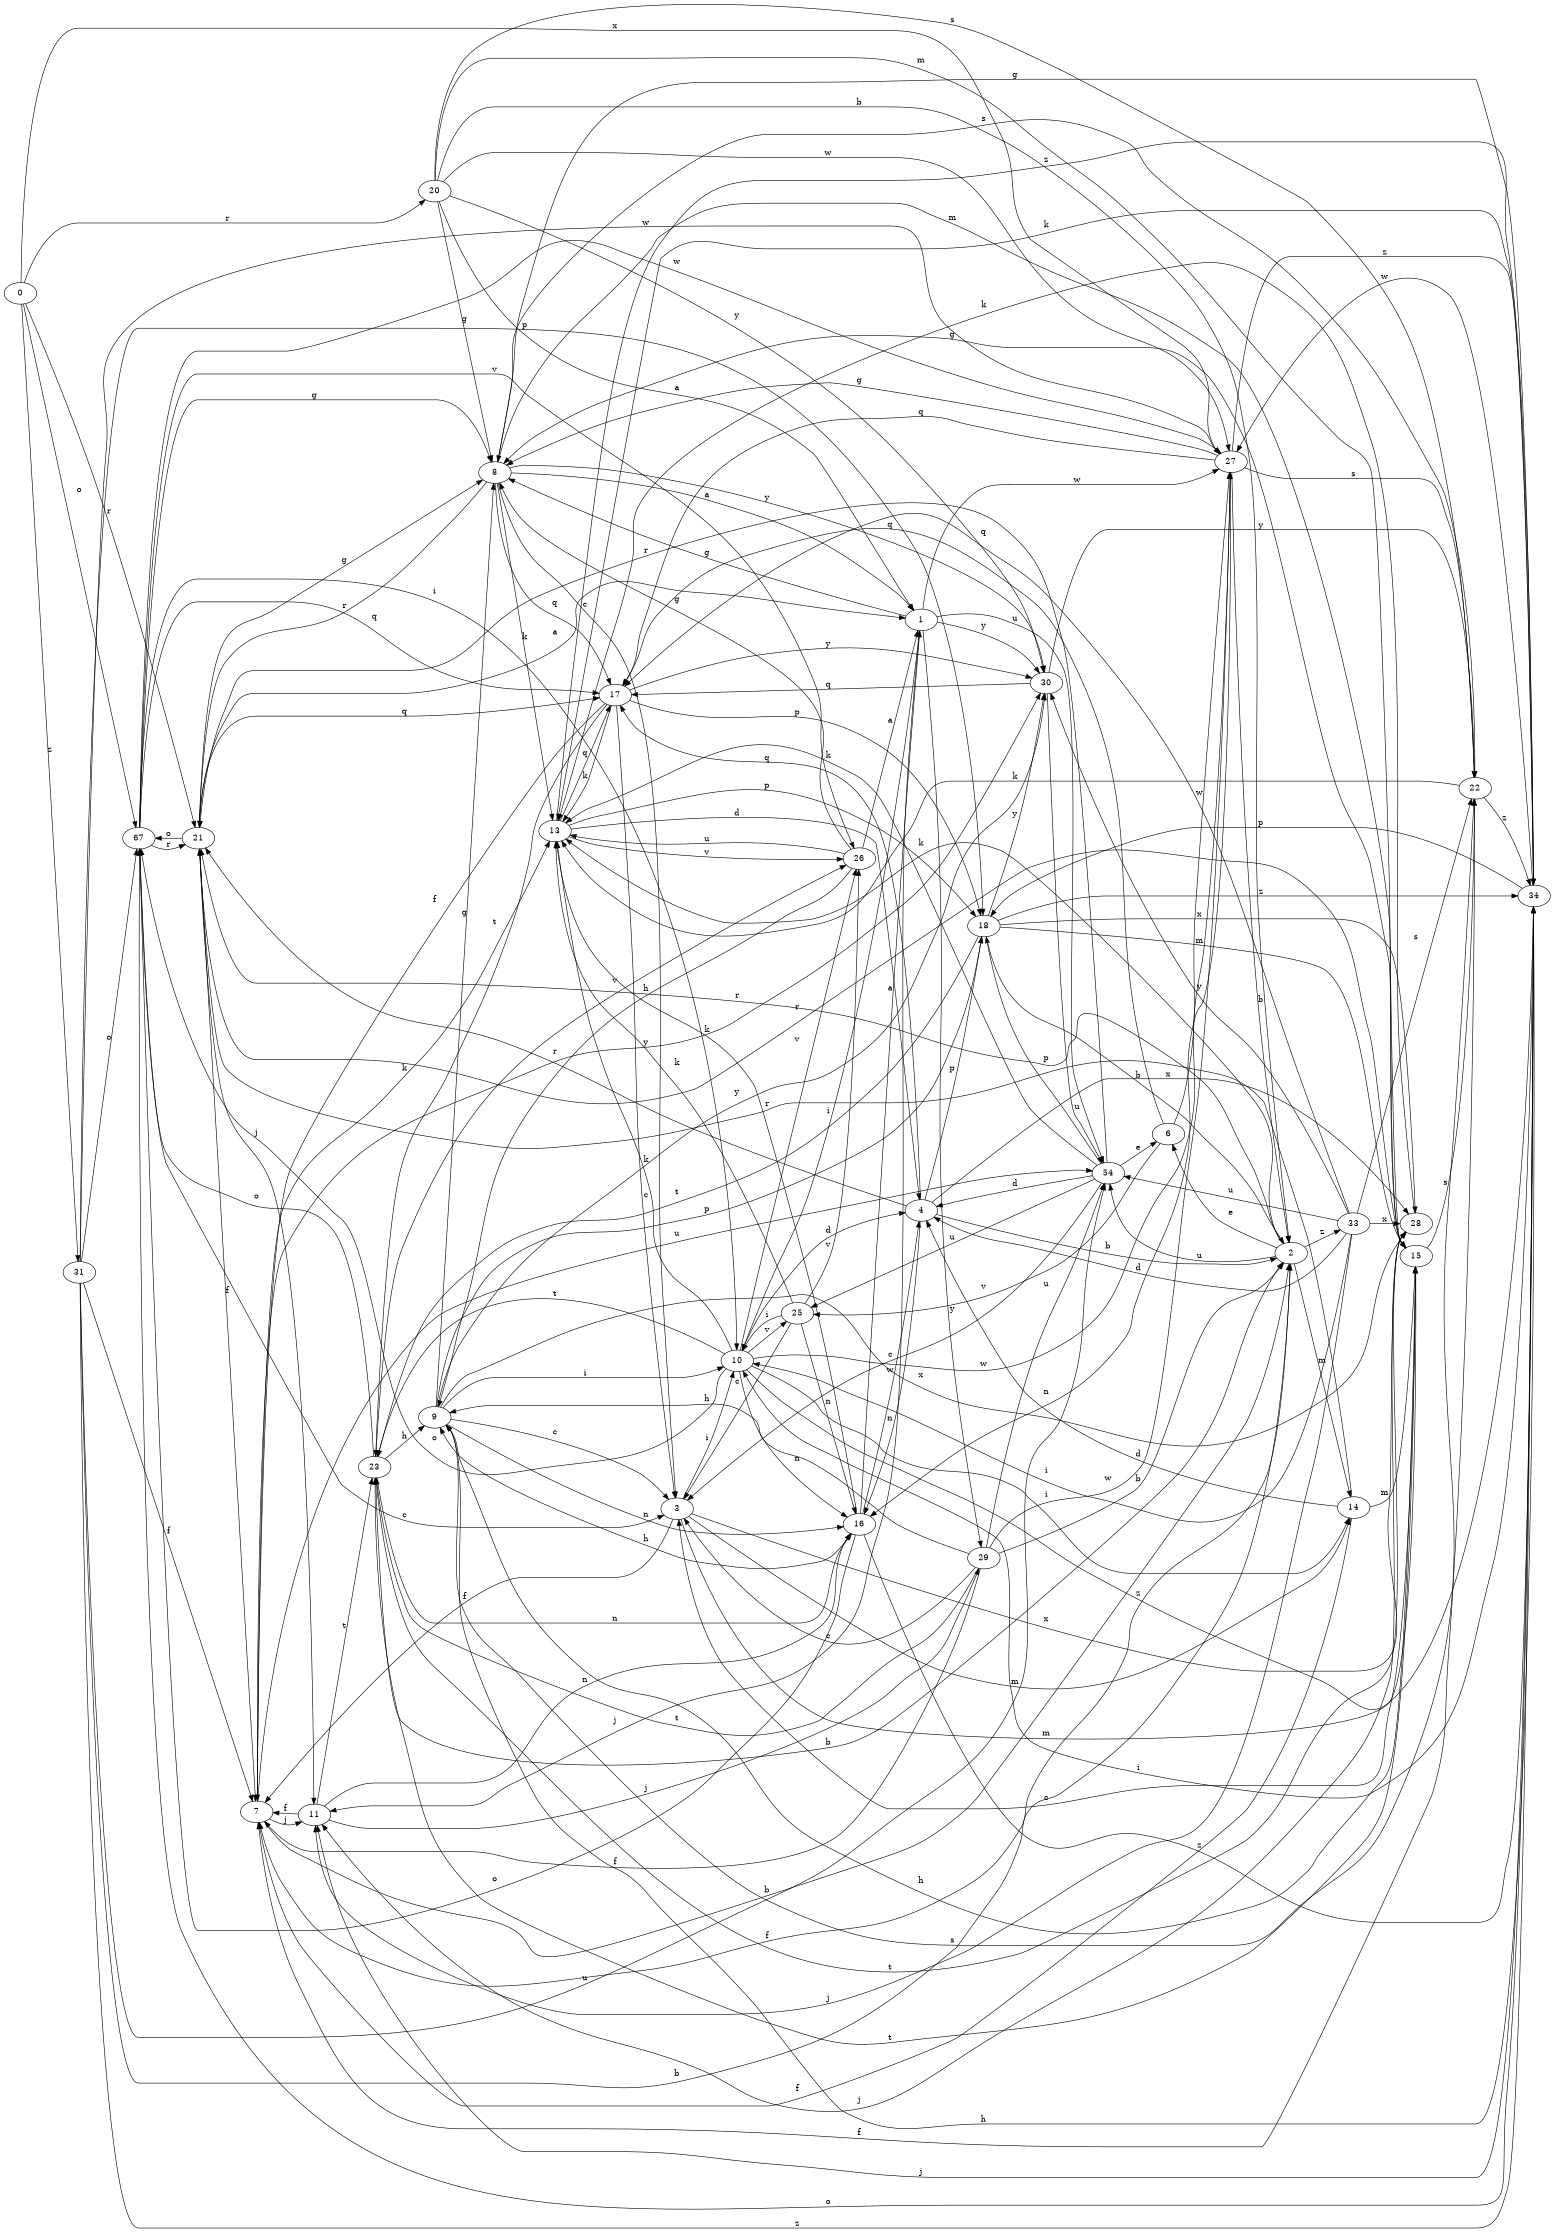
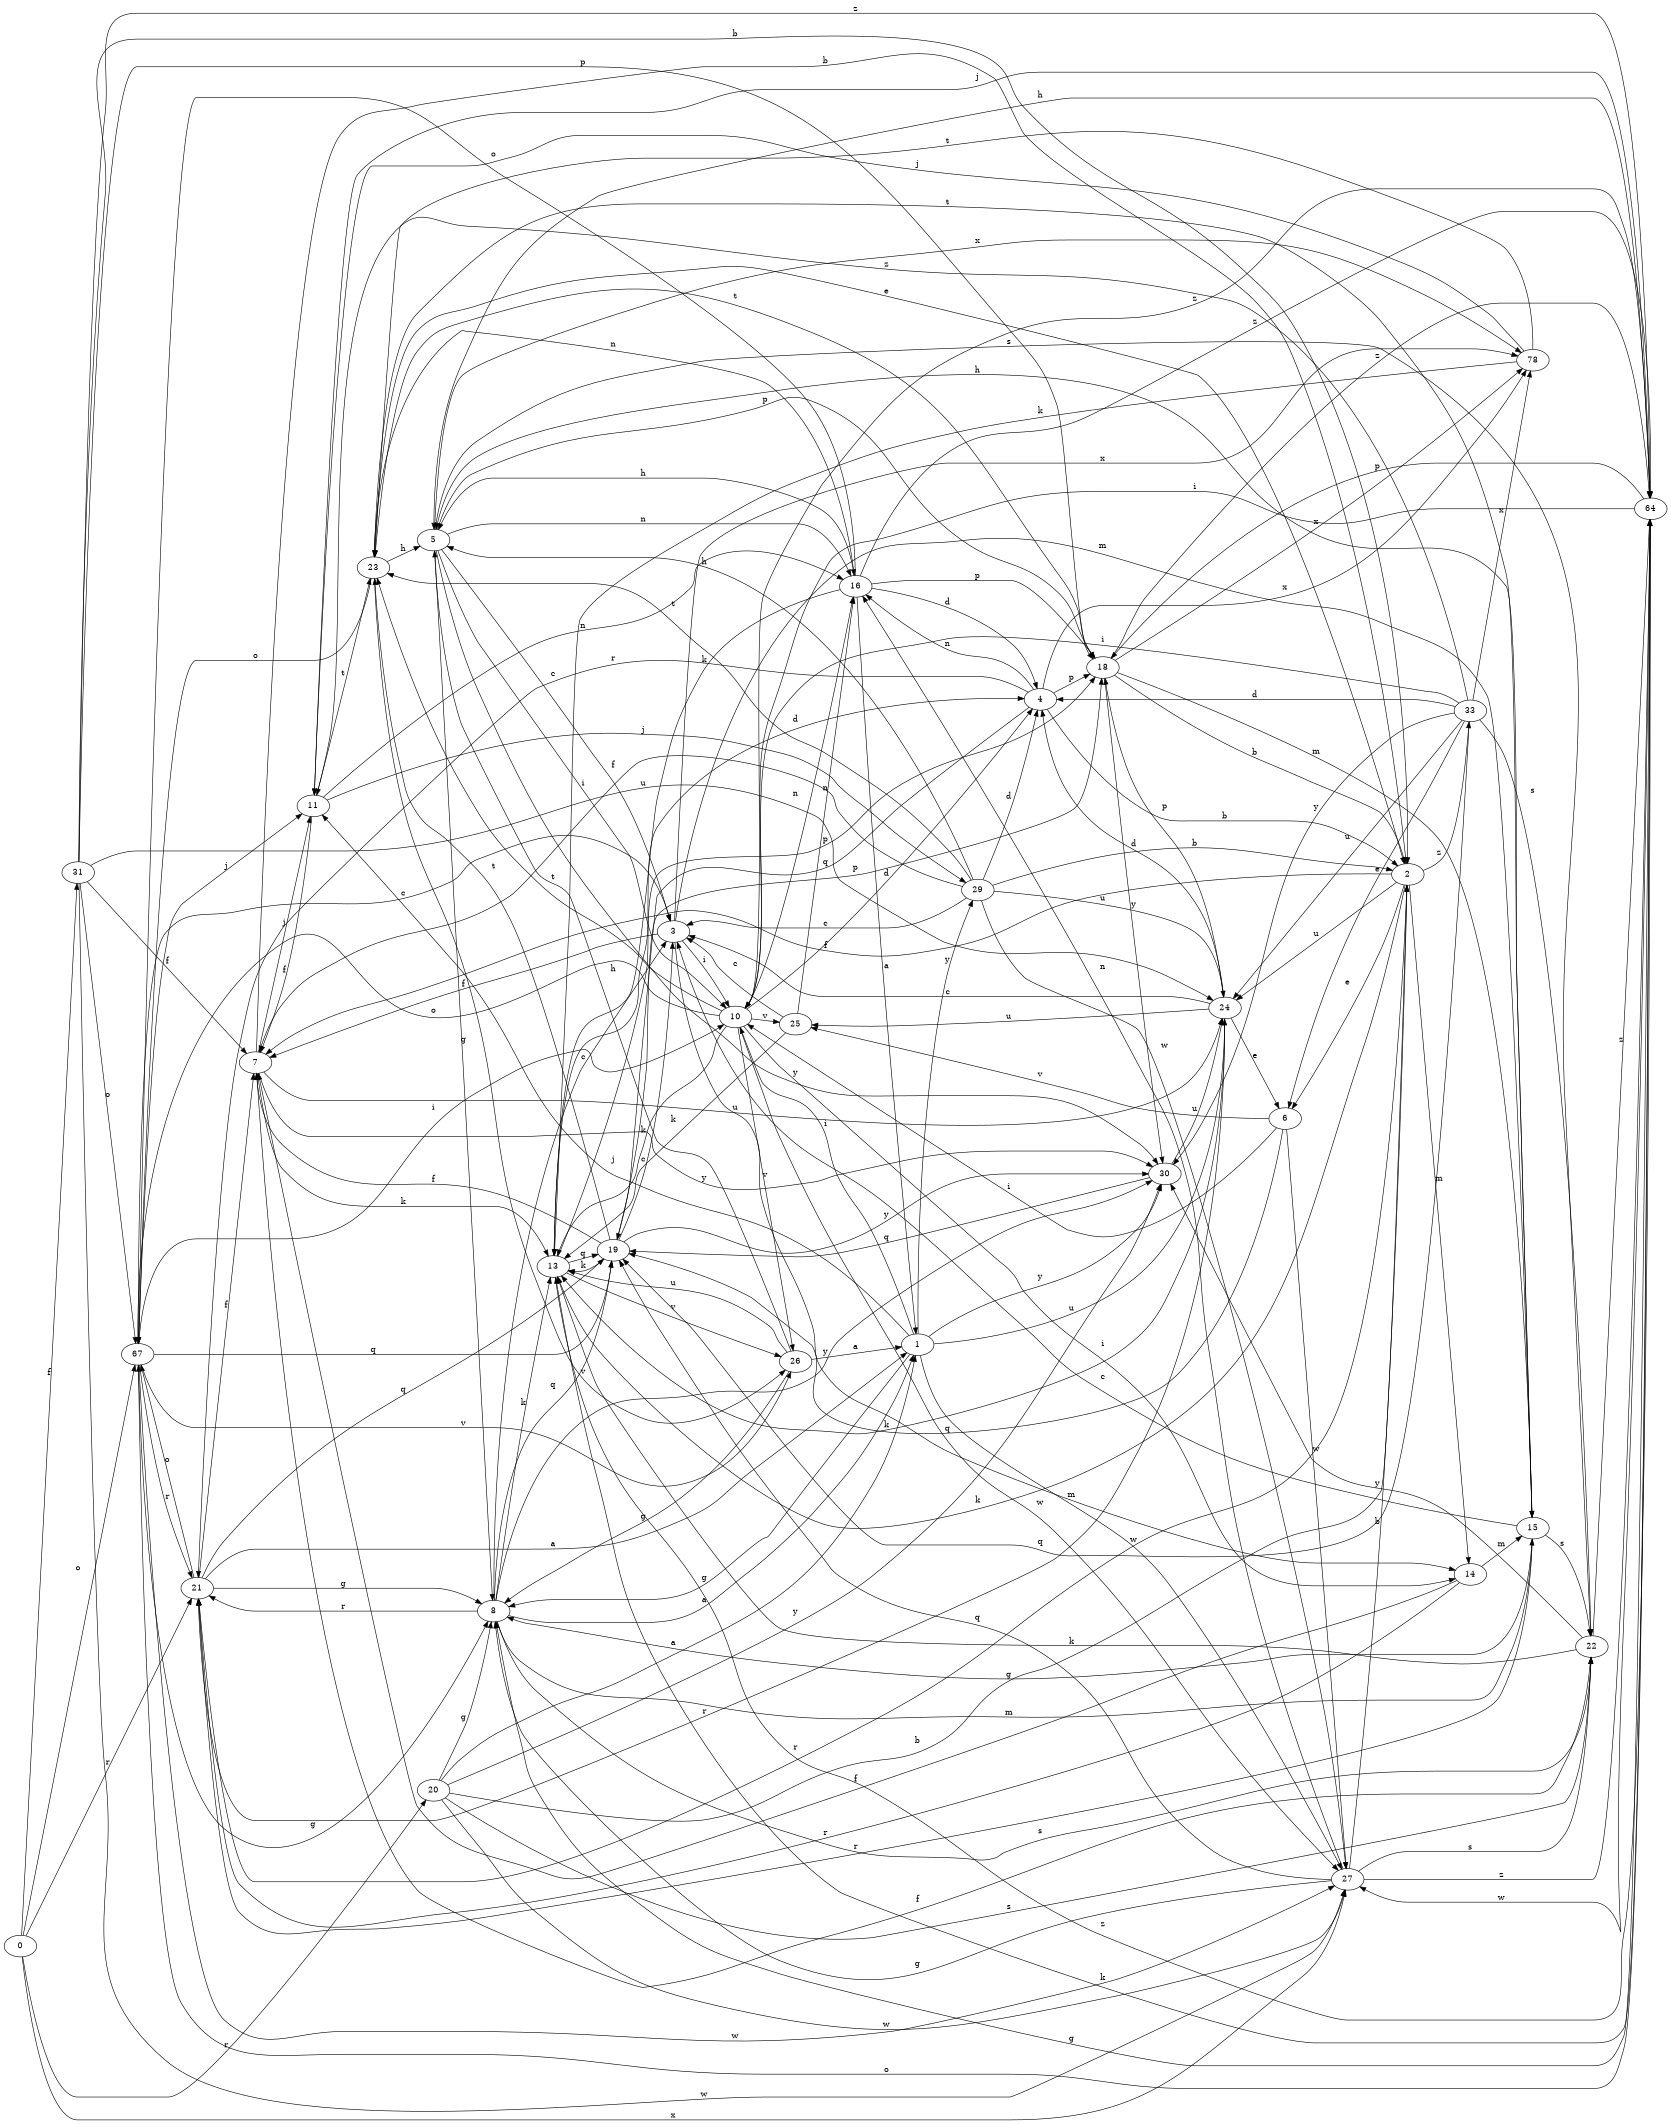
edge "20" -> "15": removed, label "m"
edge "30" -> "22": reversed
edge "16" -> "18": added, label "p"
node "17": label "17" -> "19"
edge "0" -> "31": label "z" -> "f"
edge "33" -> "6": added, label "e"
node "34": label "34" -> "64"
edge "25" -> "26": removed, label "v"
node "54": label "54" -> "24"
node "28": label "28" -> "78"
edge "21" -> "11": now "67" -> "11"
edge "25" -> "10": now "6" -> "10"
edge "16" -> "4": label "w" -> "d"
node "9": label "9" -> "5"
edge "14" -> "4": now "29" -> "4"
edge "23" -> "2": label "b" -> "e"
edge "33" -> "11": label "j" -> "z"
